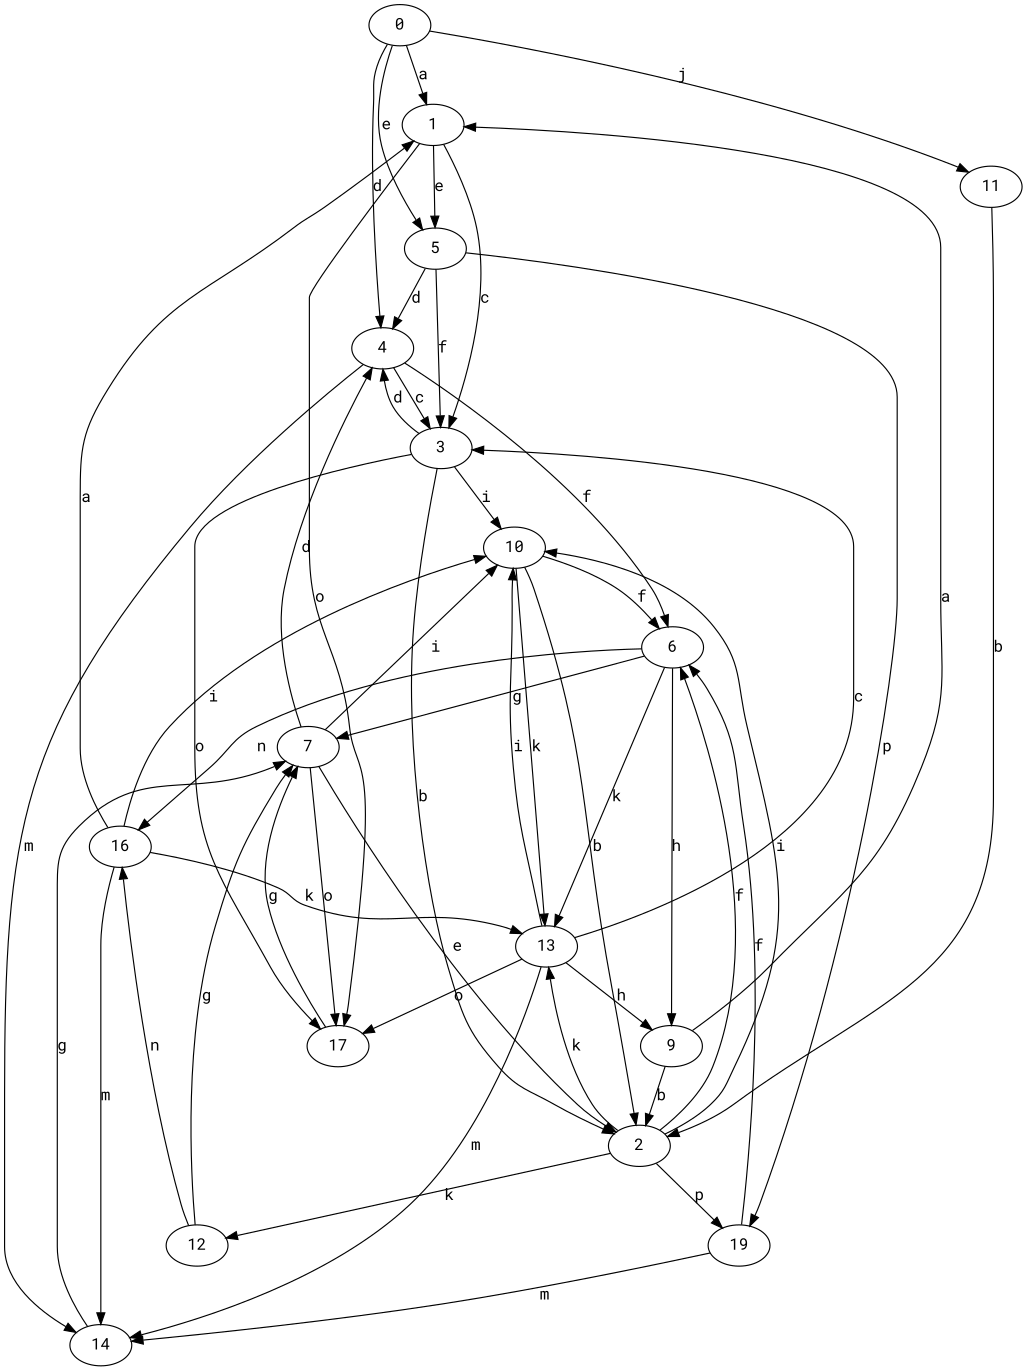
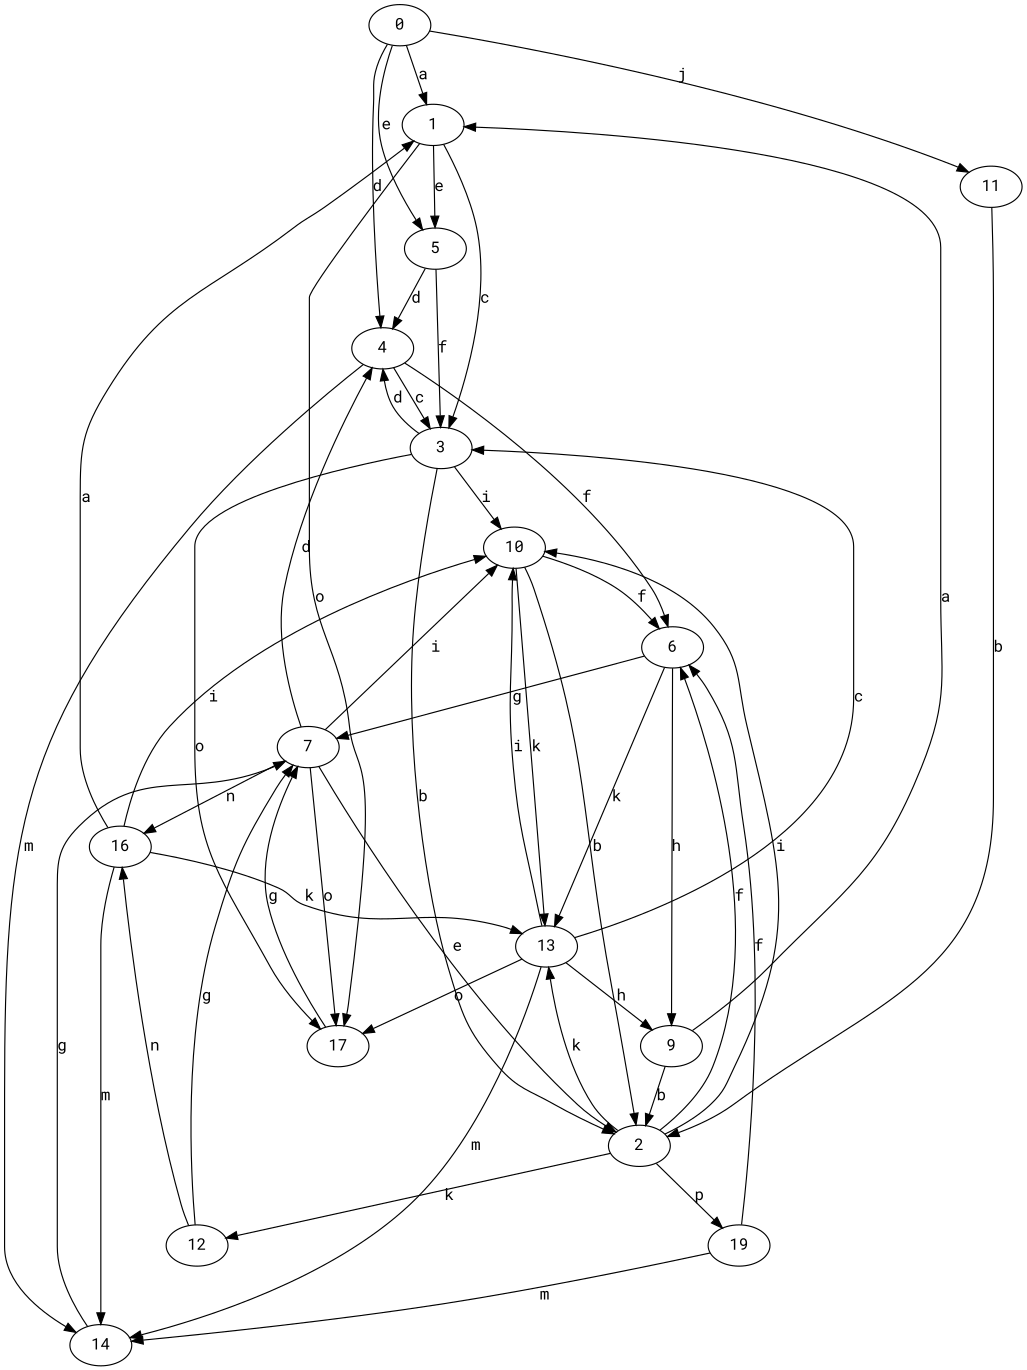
edge "5" -> "19": removed, label "p"
edge "6" -> "16": now "7" -> "16"
